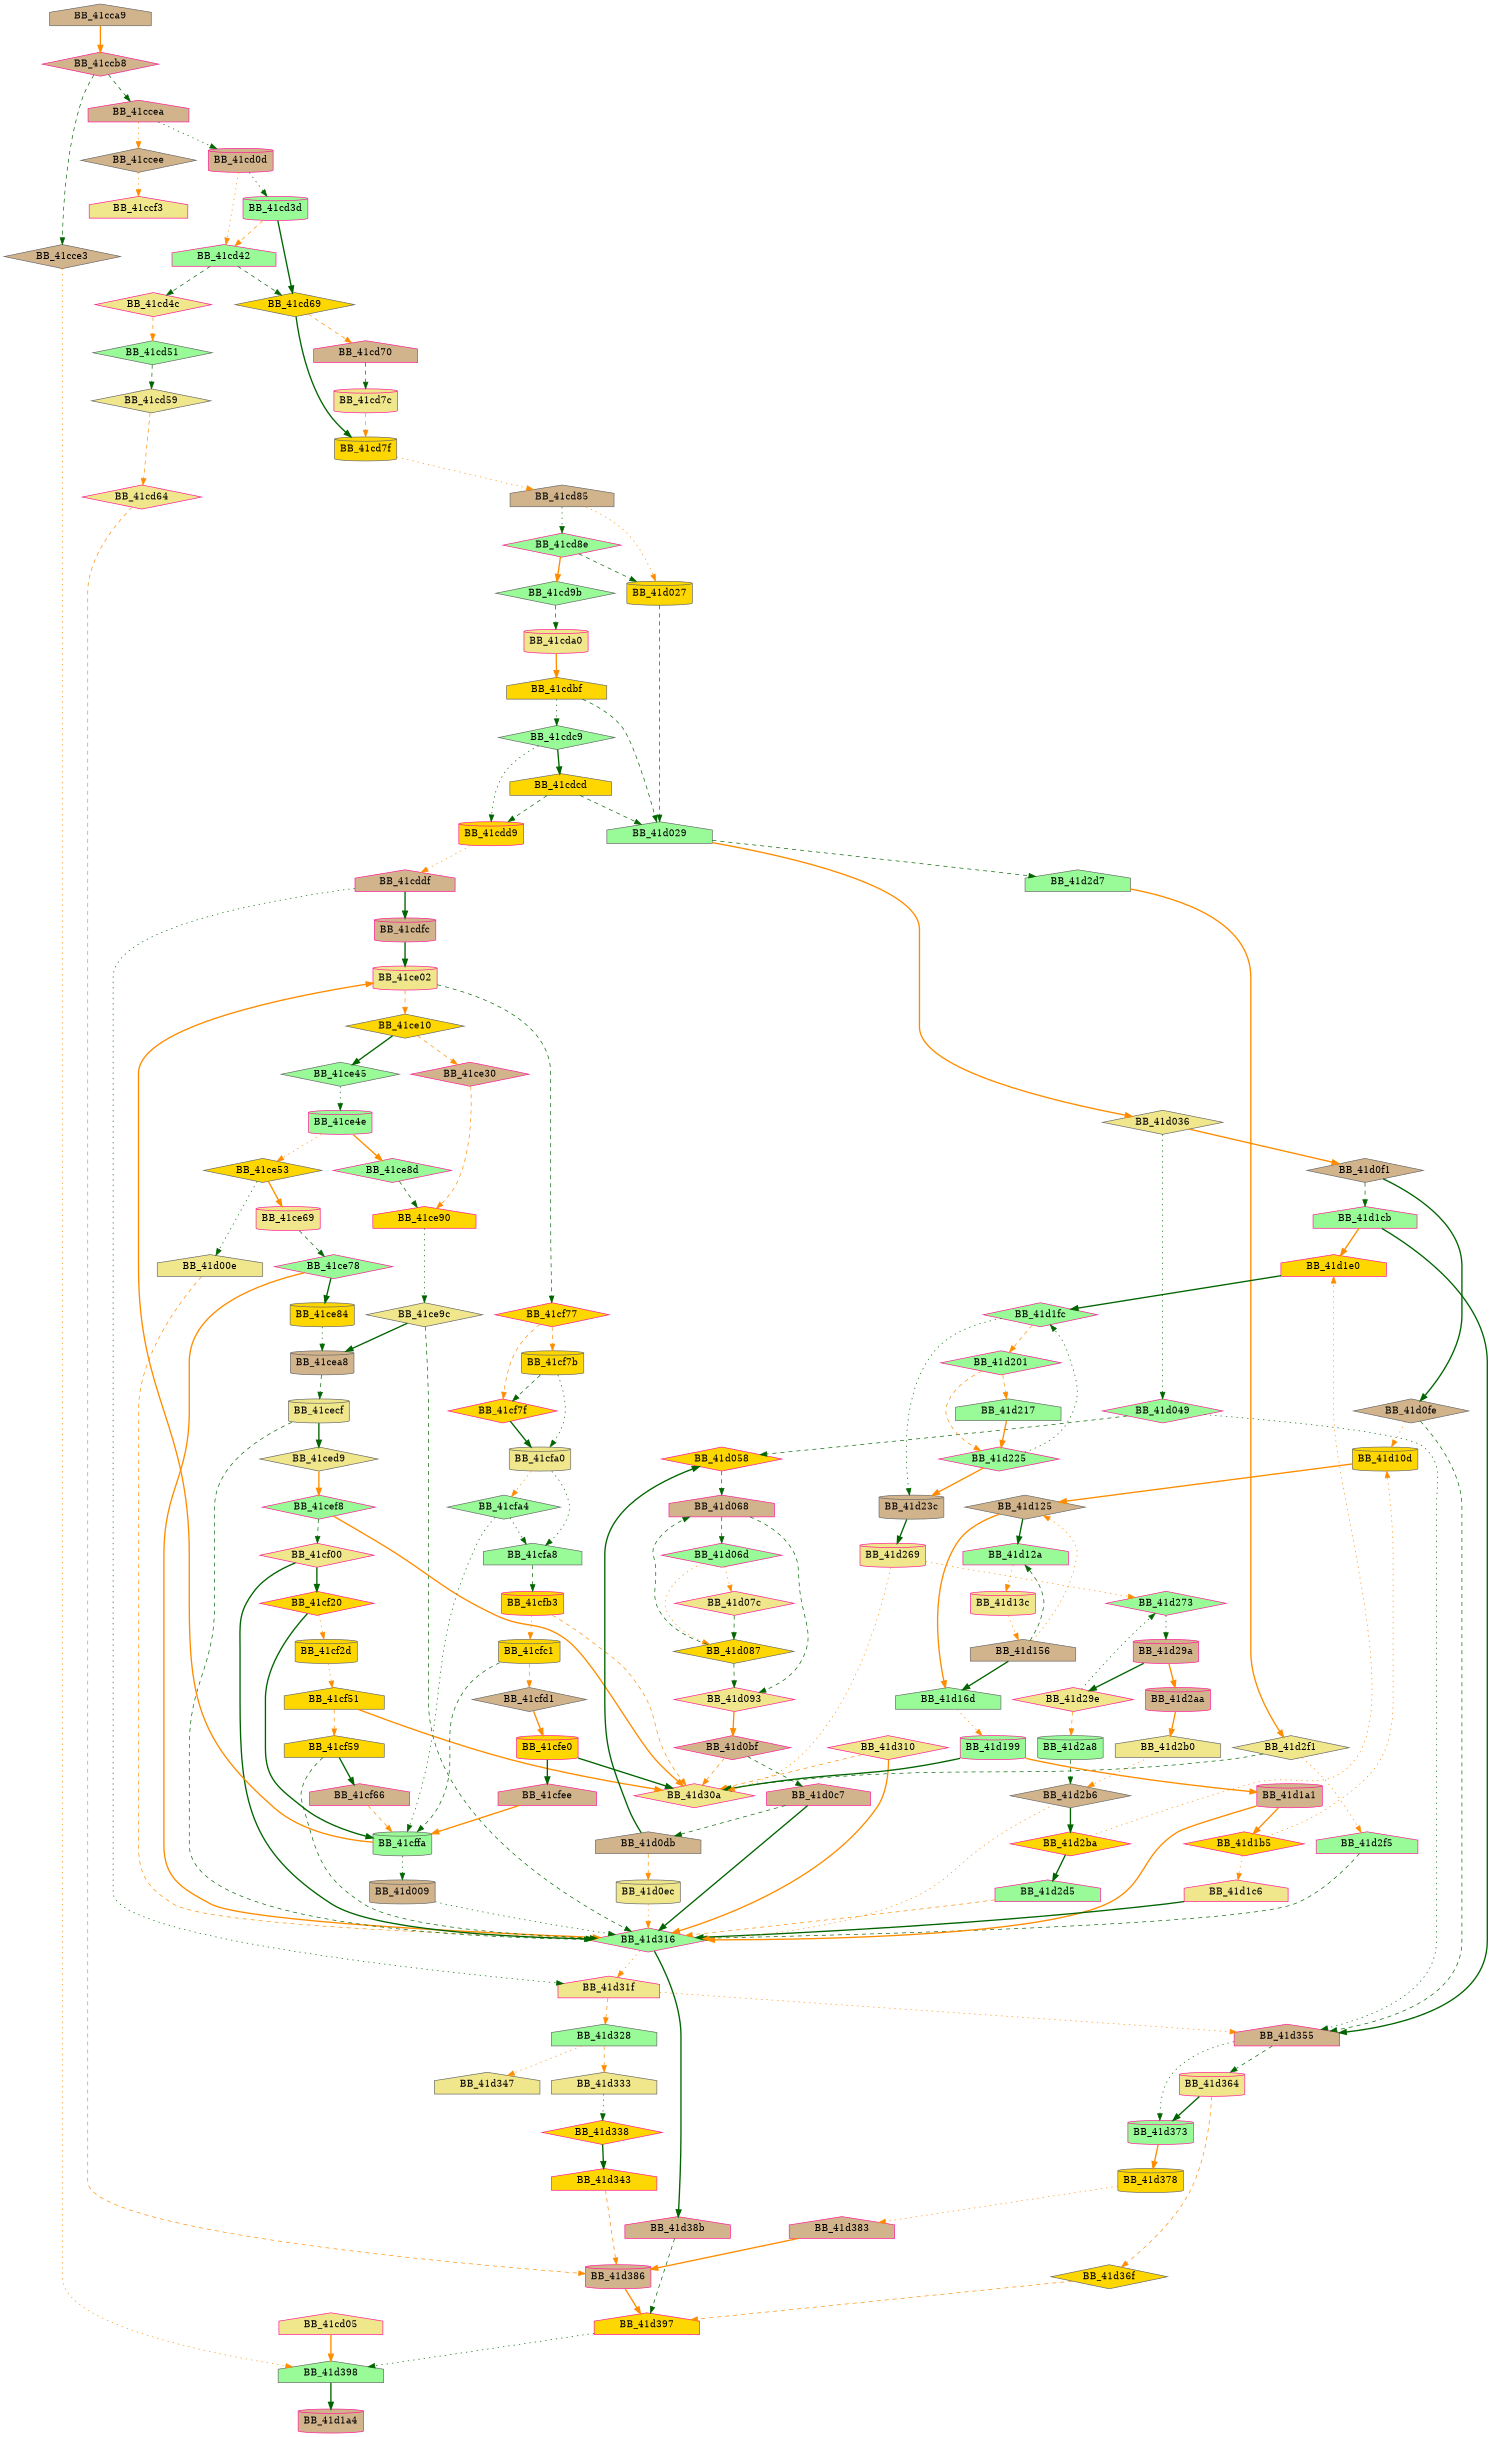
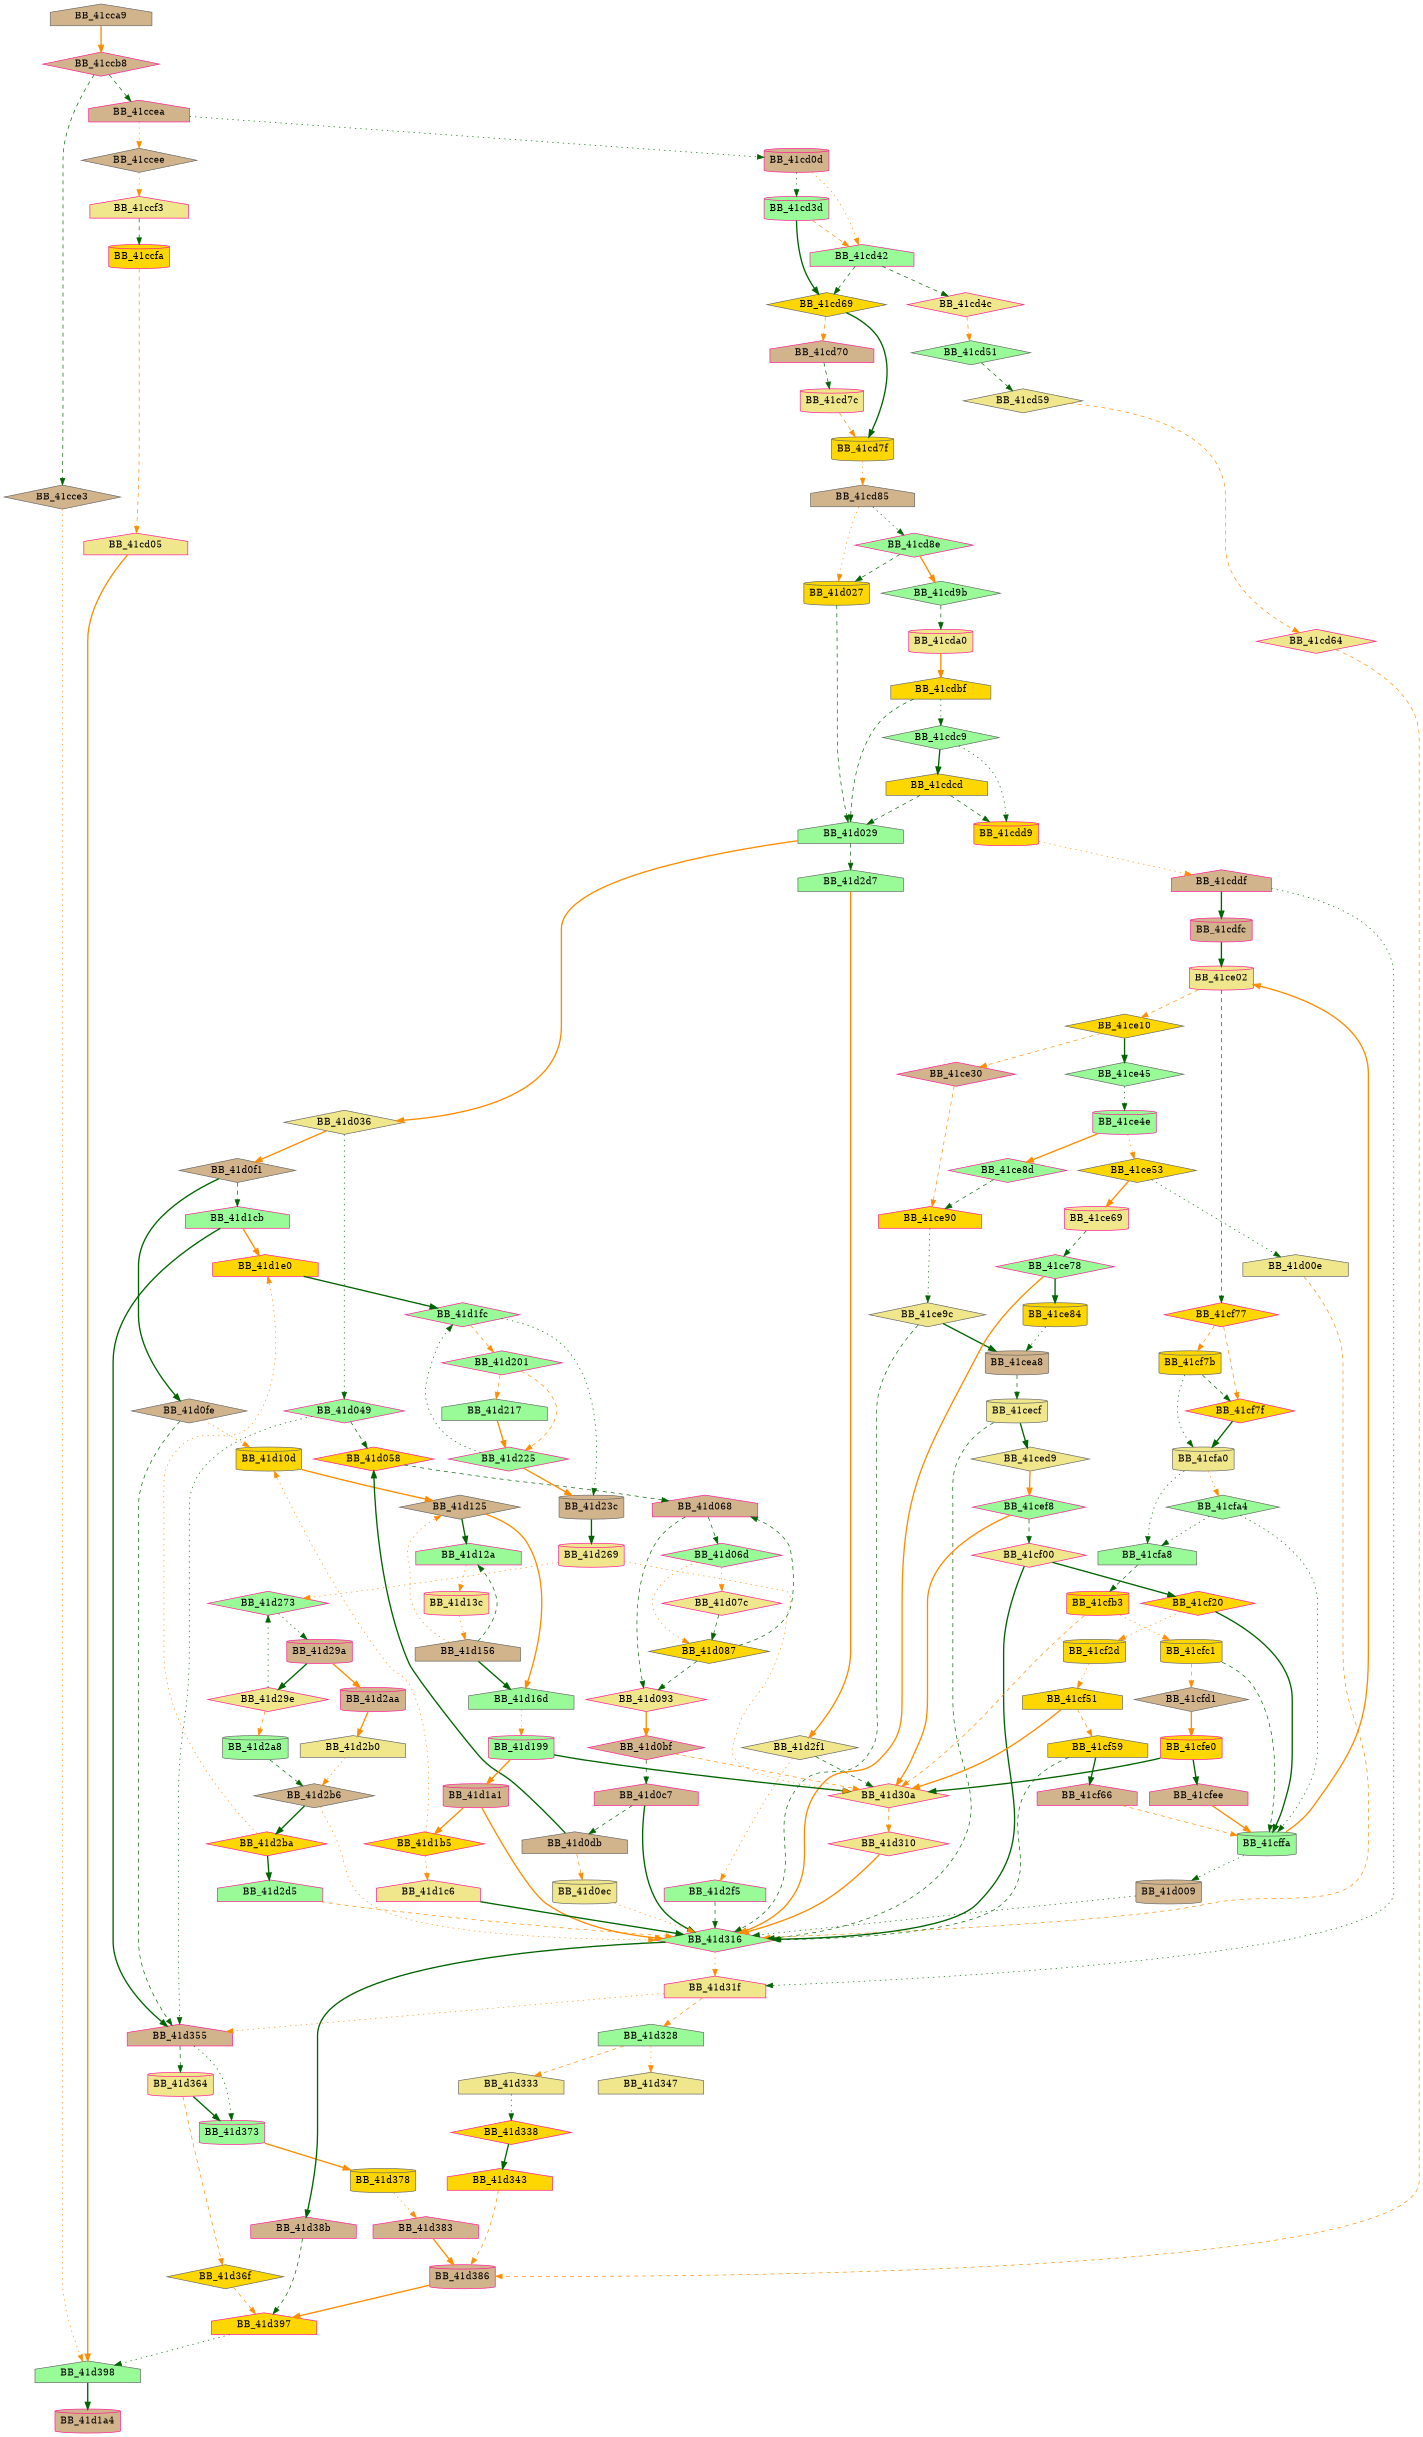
node "BB_41ccfa": added
edge "BB_41d310" -> "BB_41d30a": reversed
